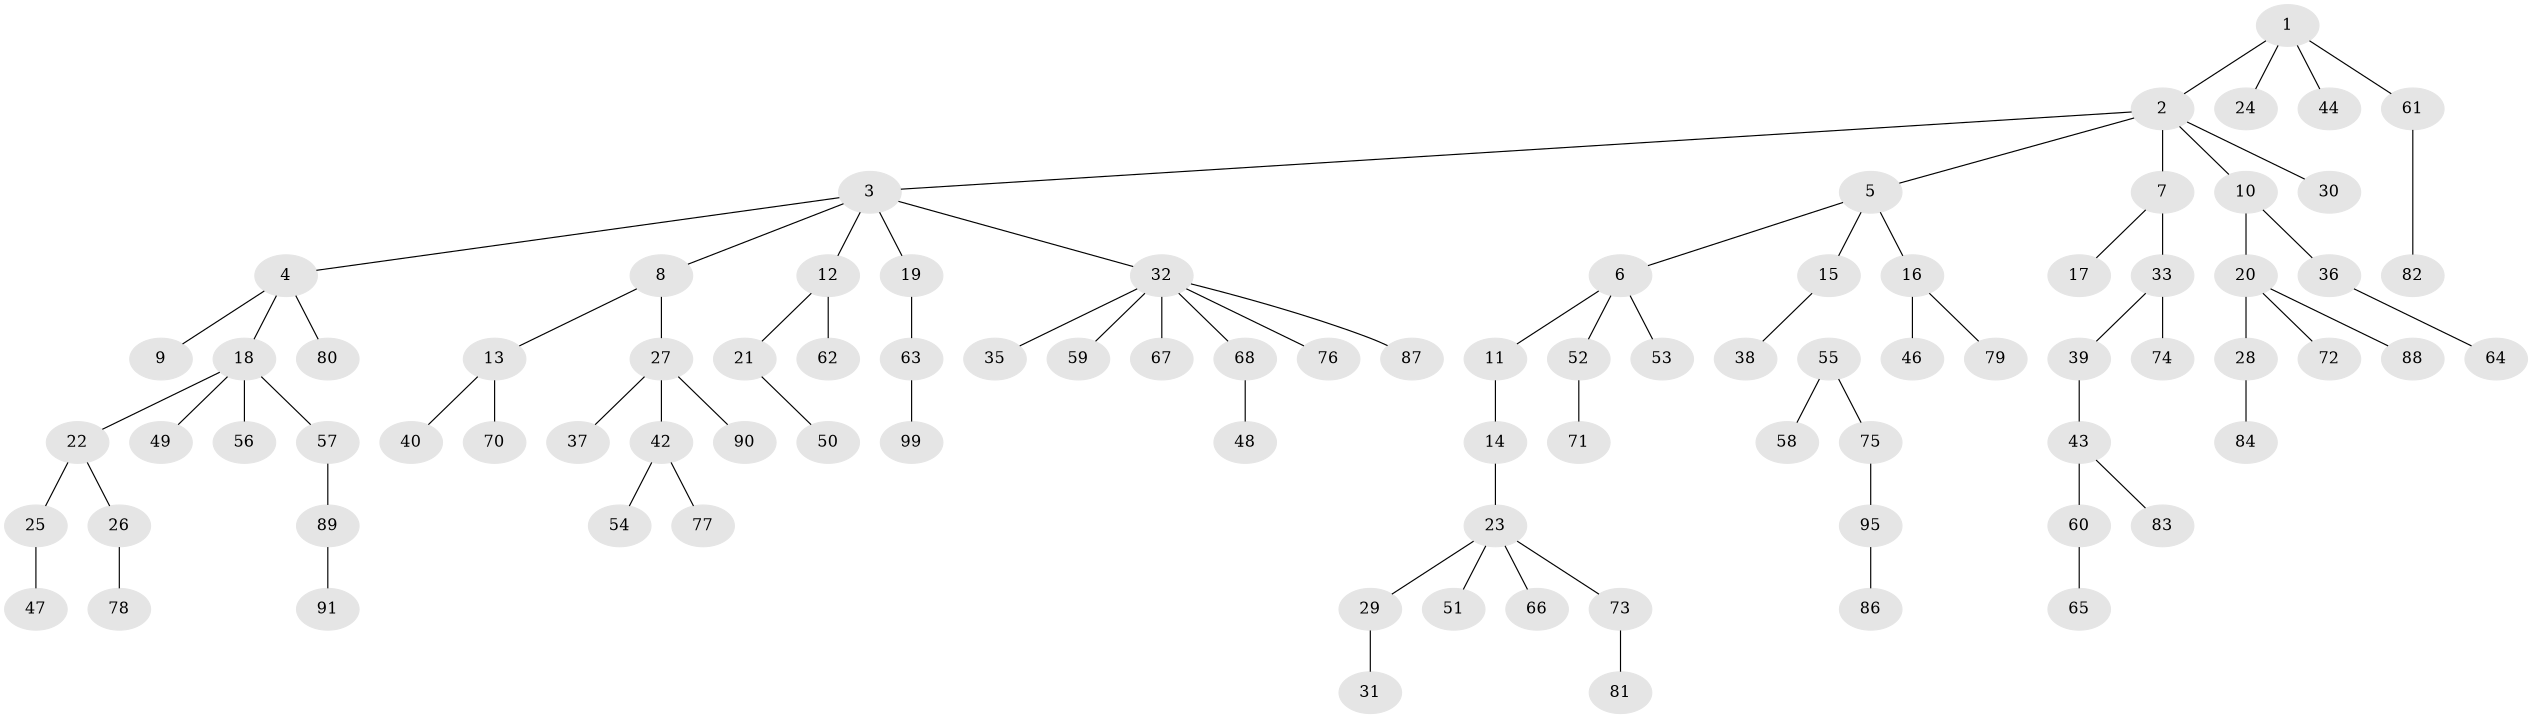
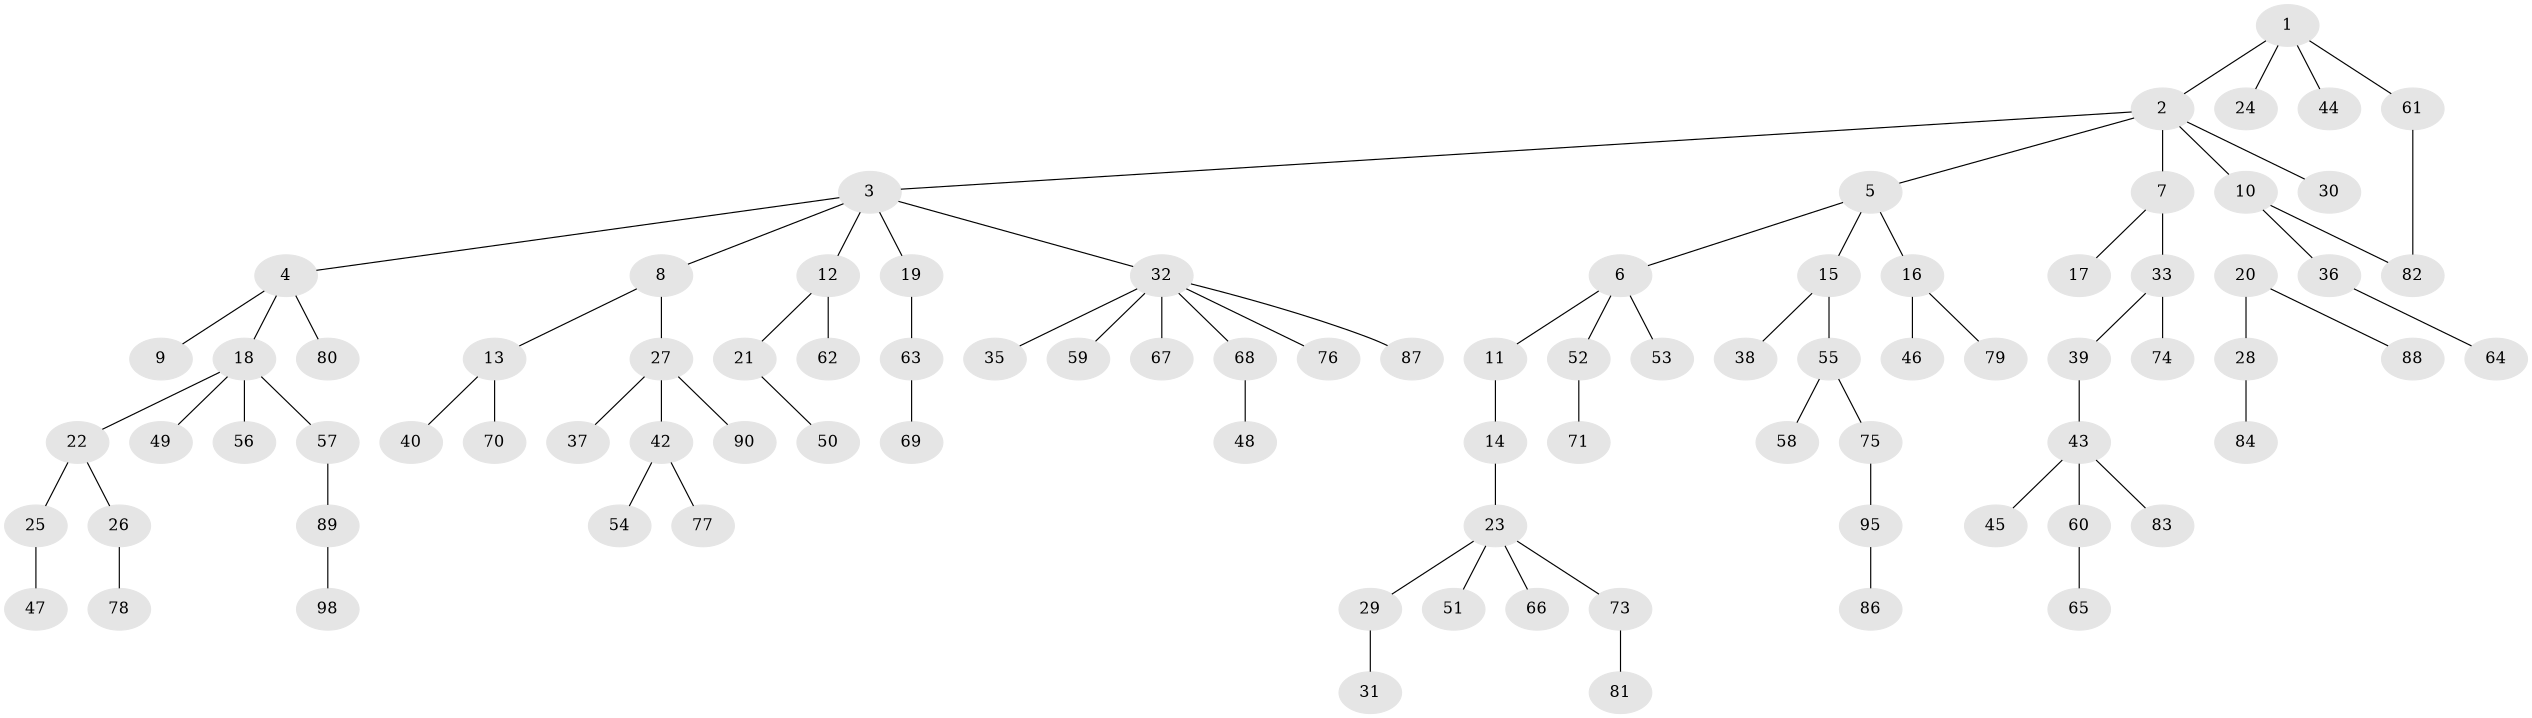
edge "10" -- "20": now "10" -- "82"
edge "15" -- "55": added
node "72": removed
node "99": label "99" -> "69"
node "45": added
node "91": label "91" -> "98"
